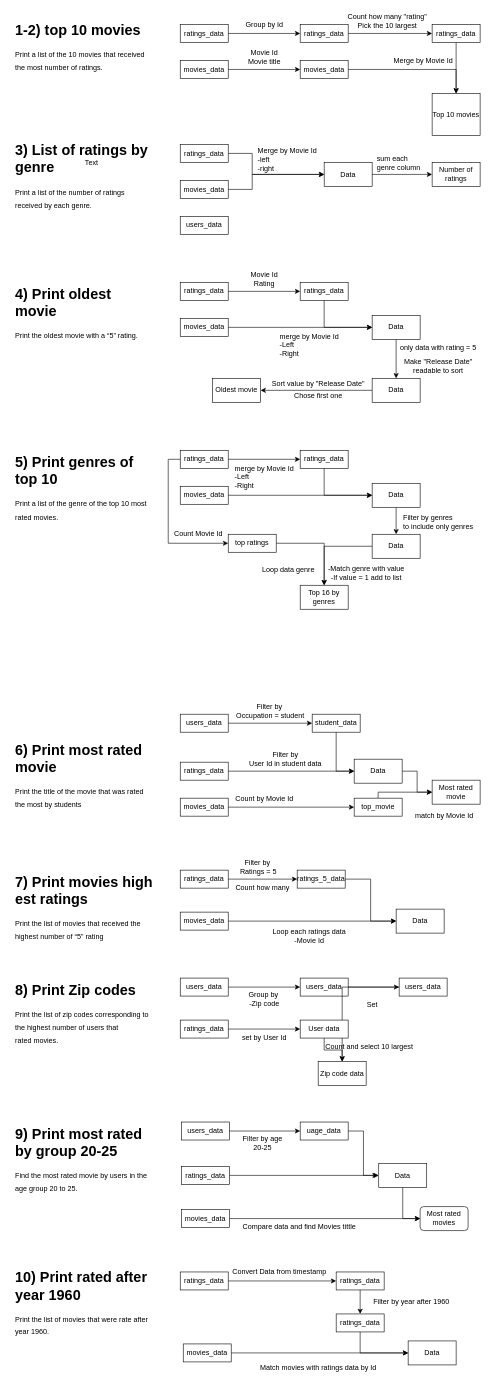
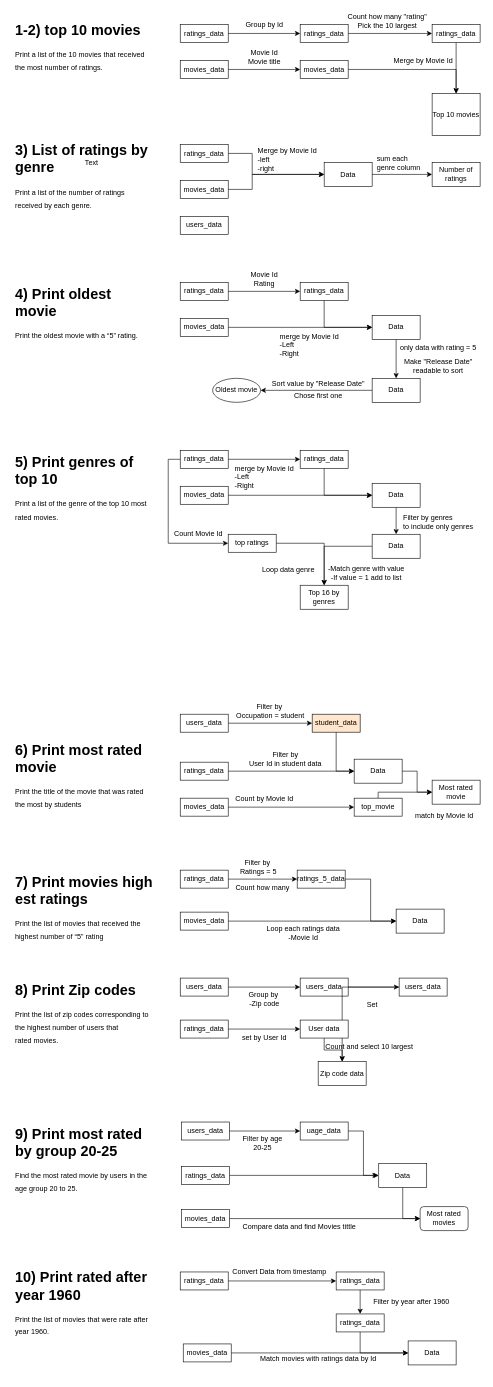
node "Oldest movie": shape rectangle -> ellipse
node "student_data": fillcolor #ffffff -> #ffe6cc
node "Loop each ratings data -Movie Id": moved (309, 936) -> (303, 933)
node "Match movies with ratings data by Id": moved (318, 1368) -> (318, 1359)
